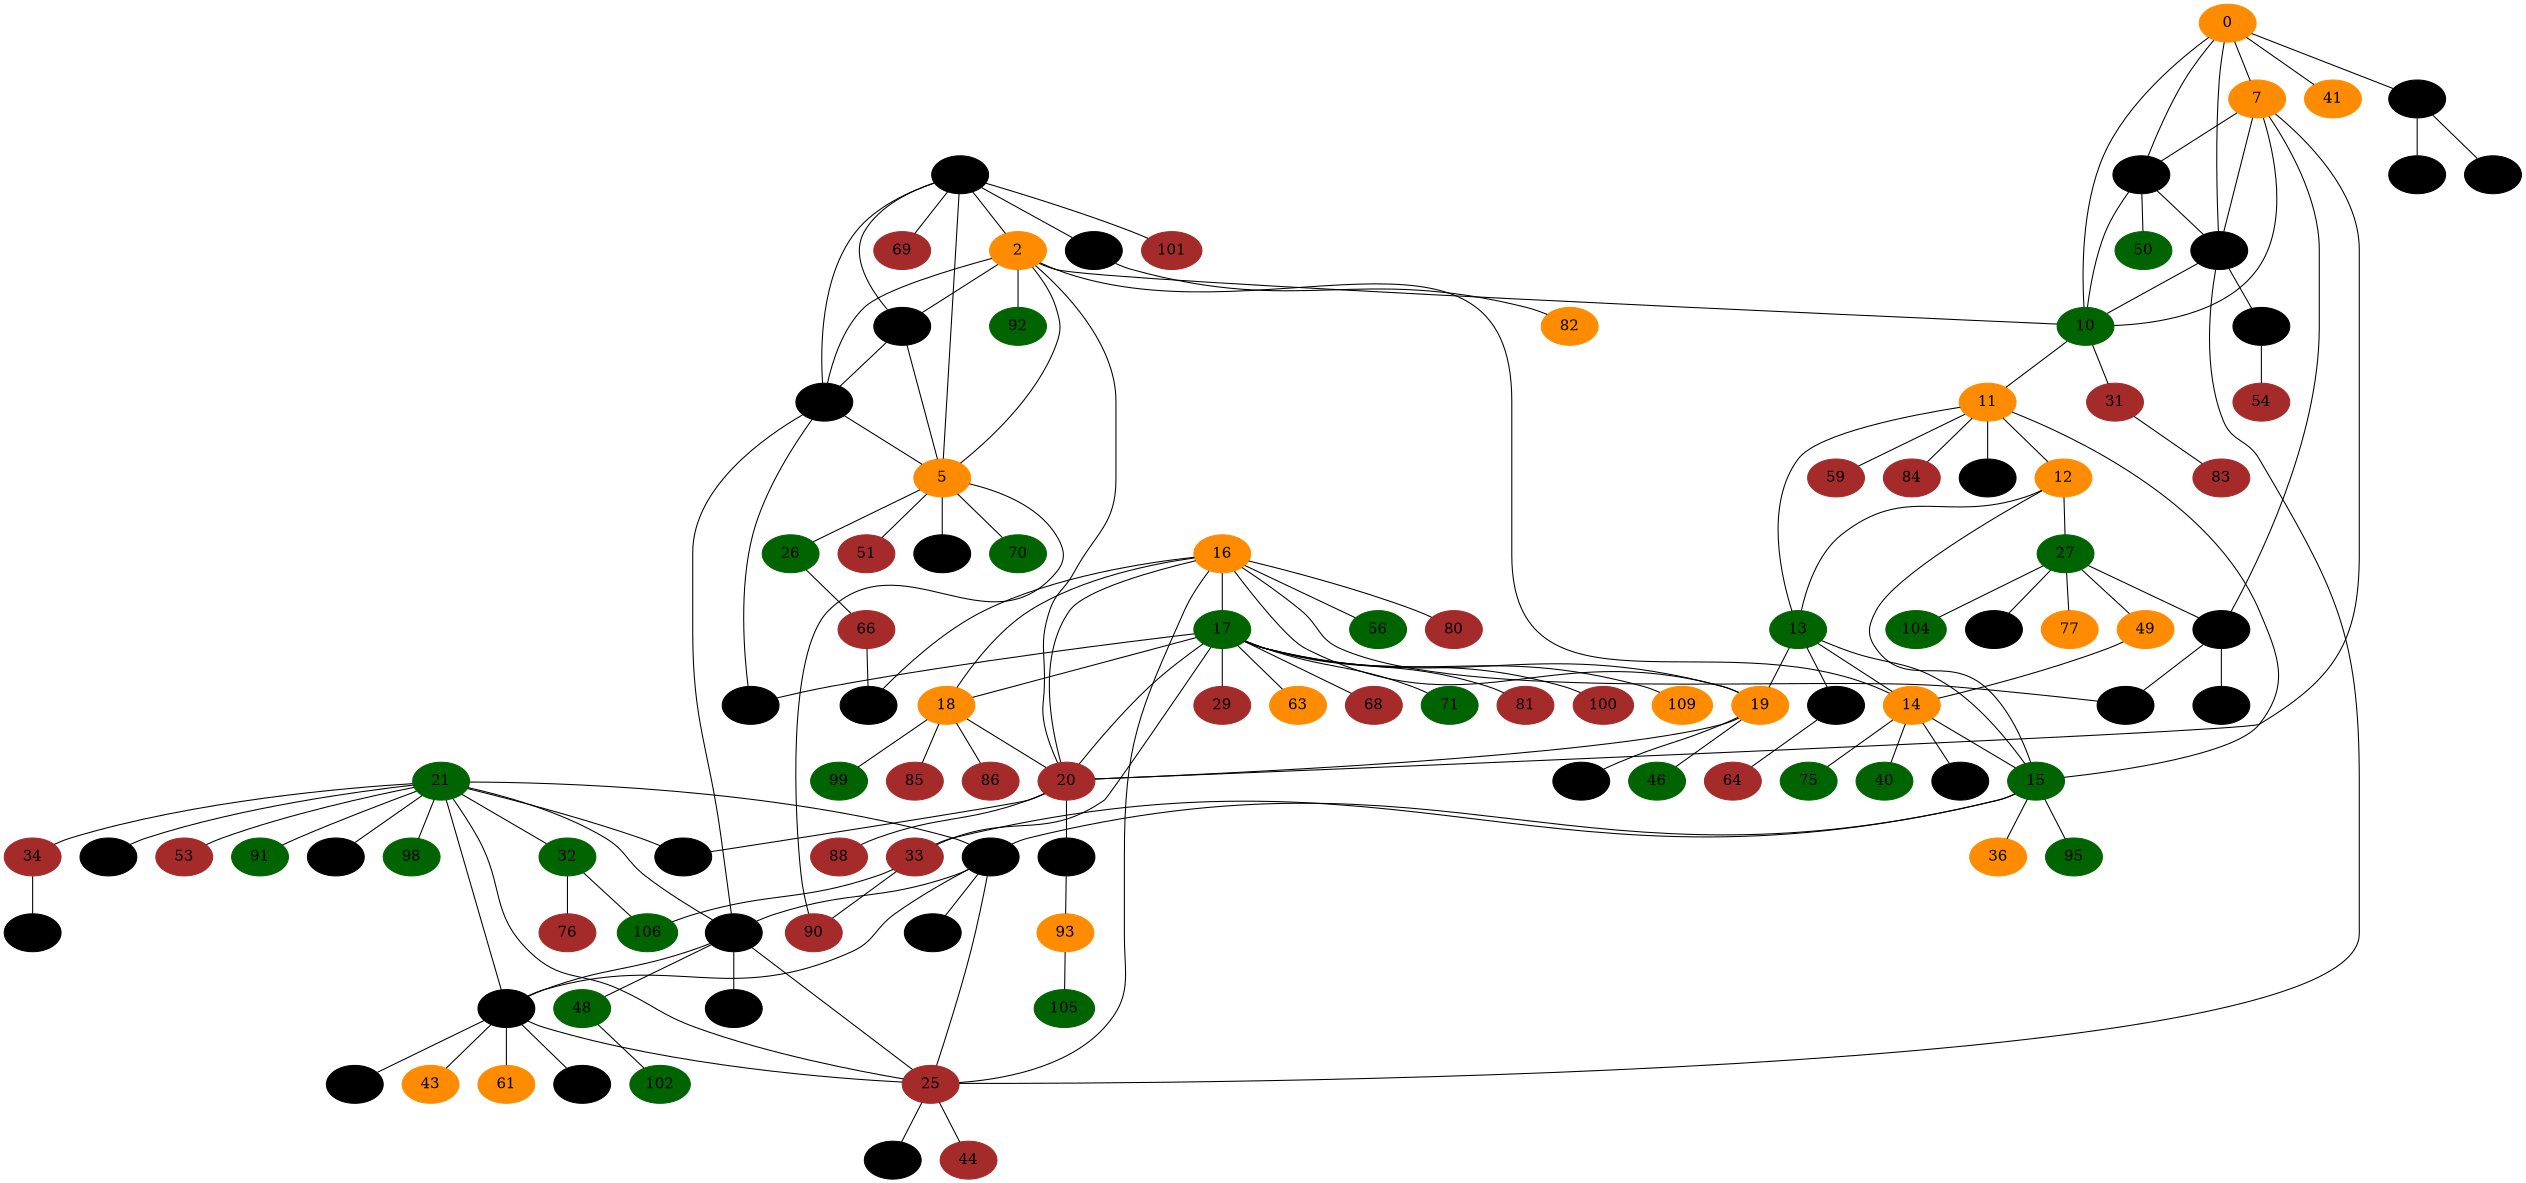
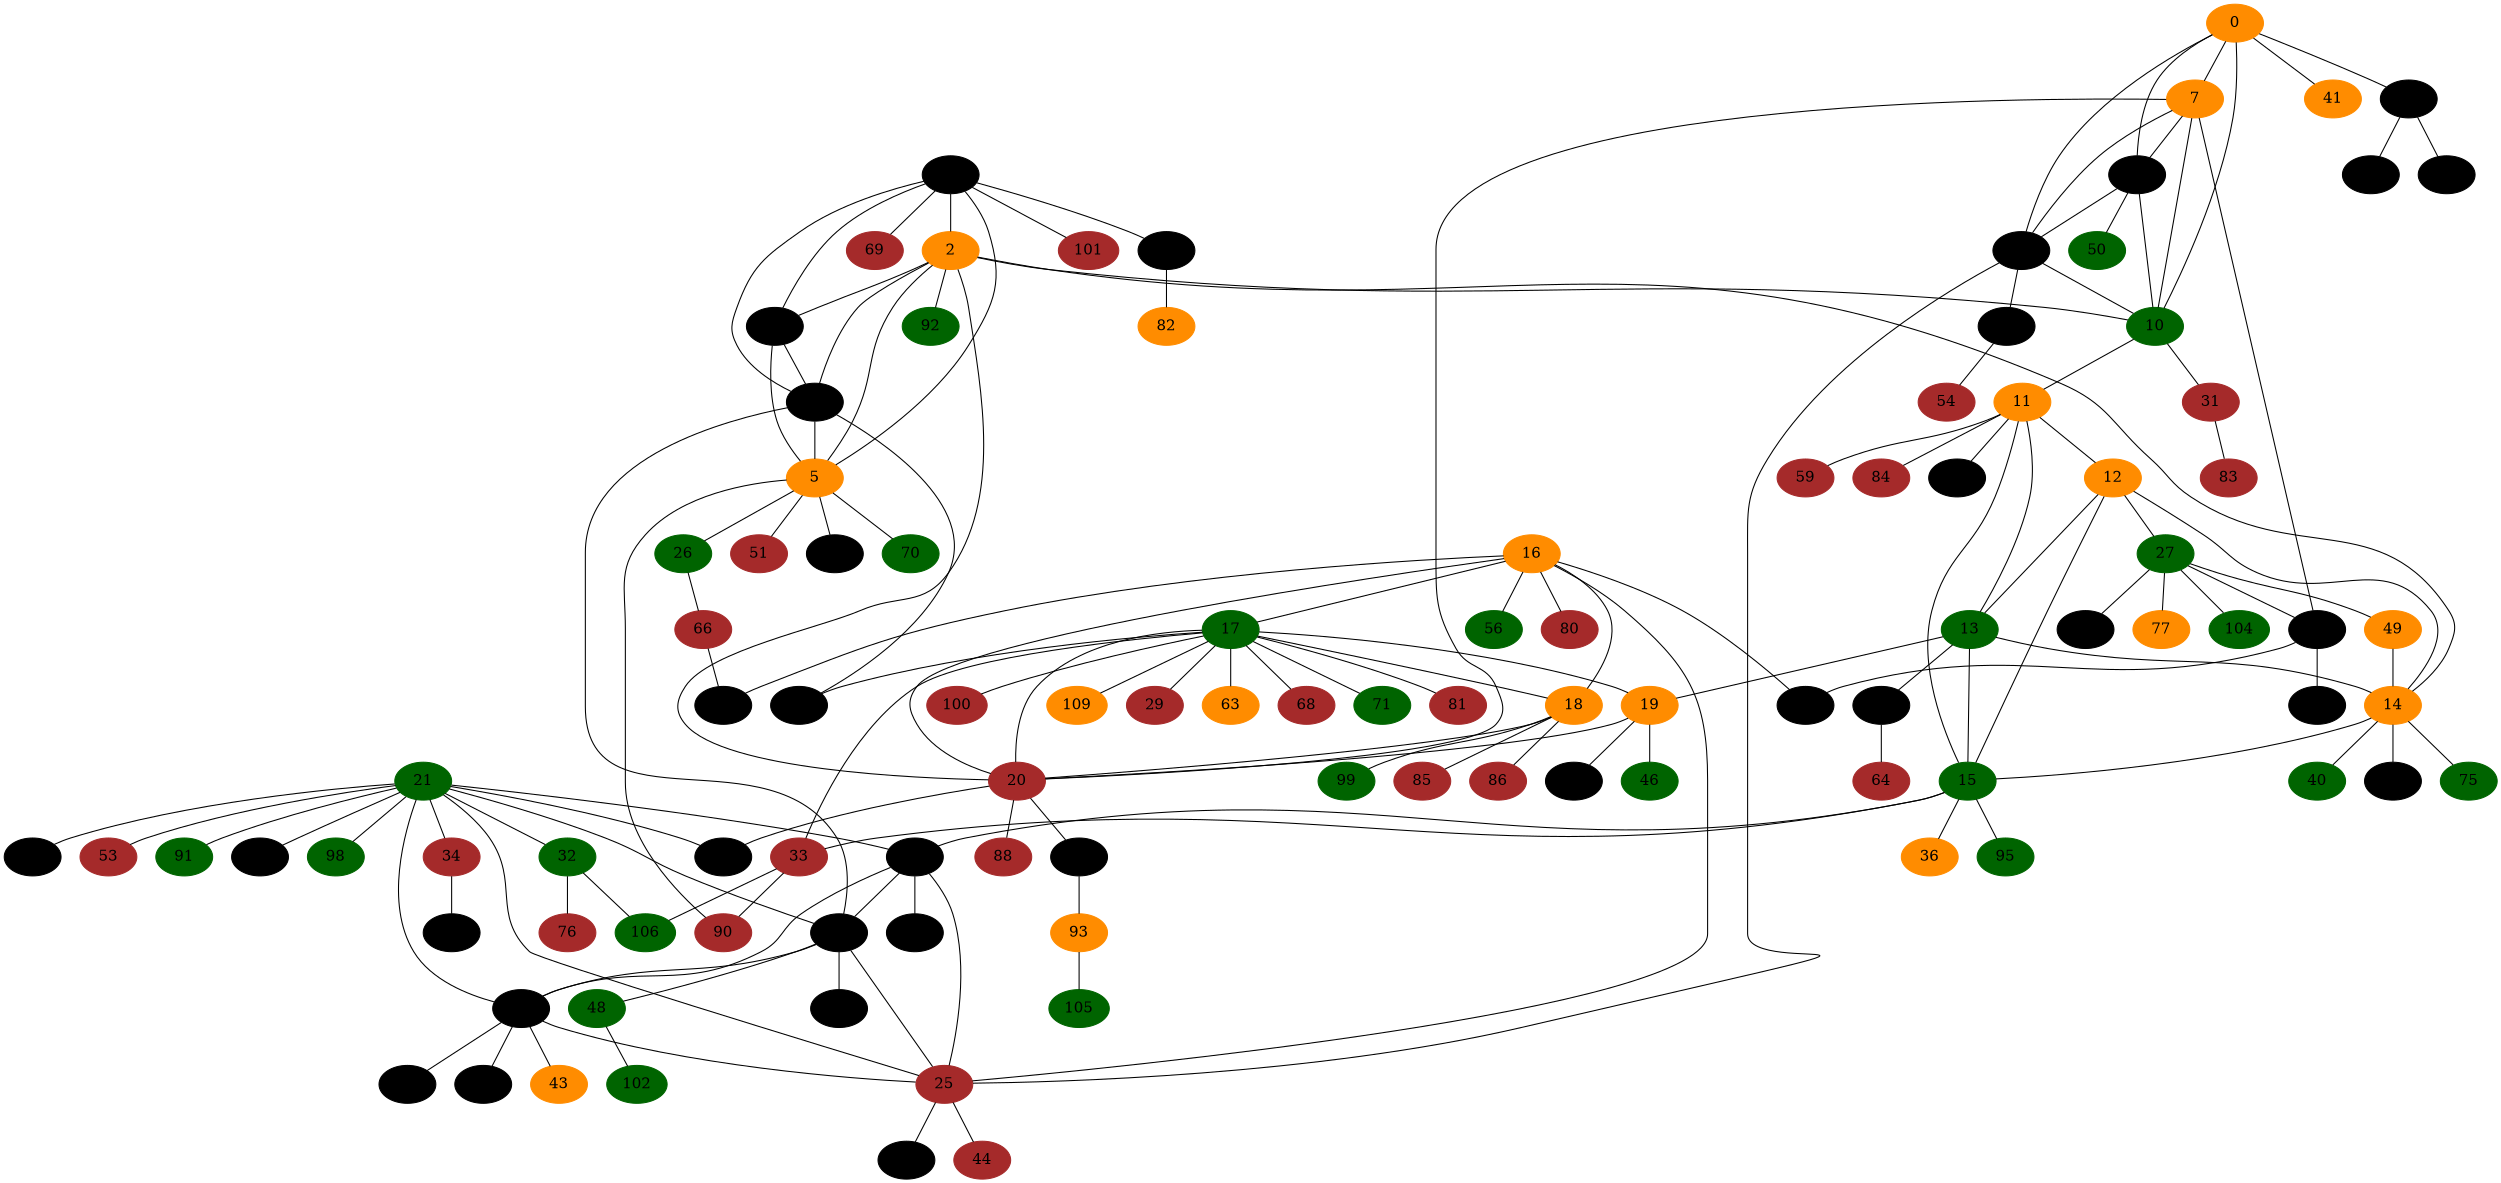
edge "12" -- "14": added
edge "16" -- "19": removed
node "61": removed
